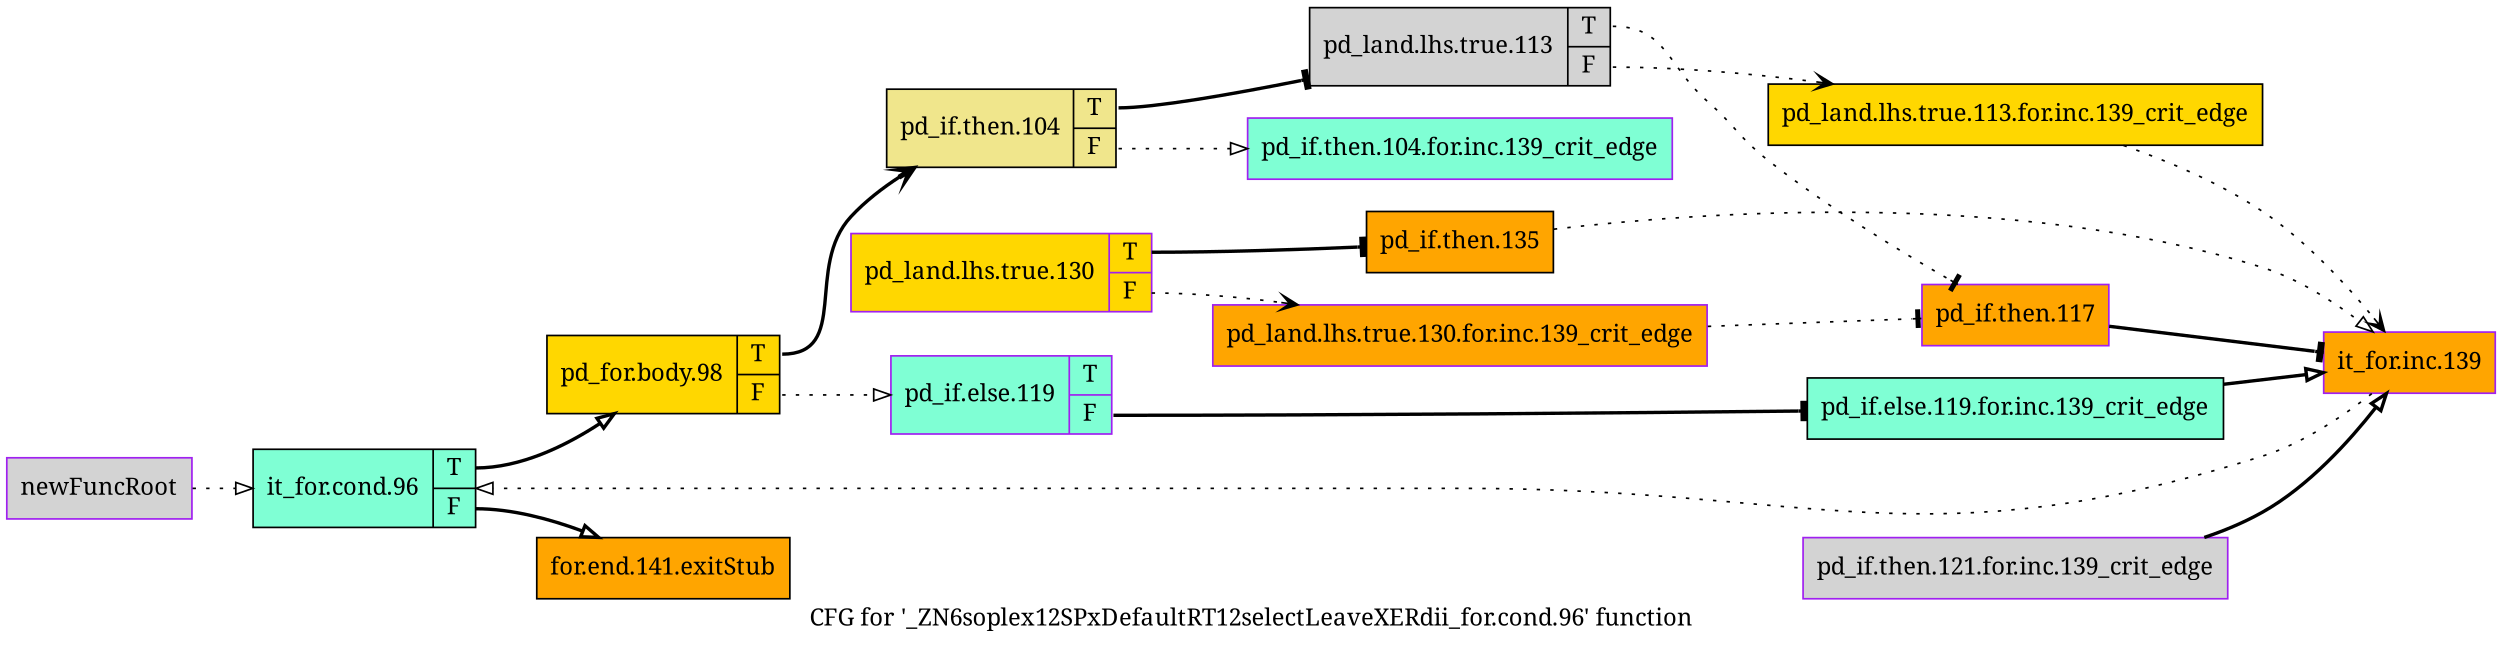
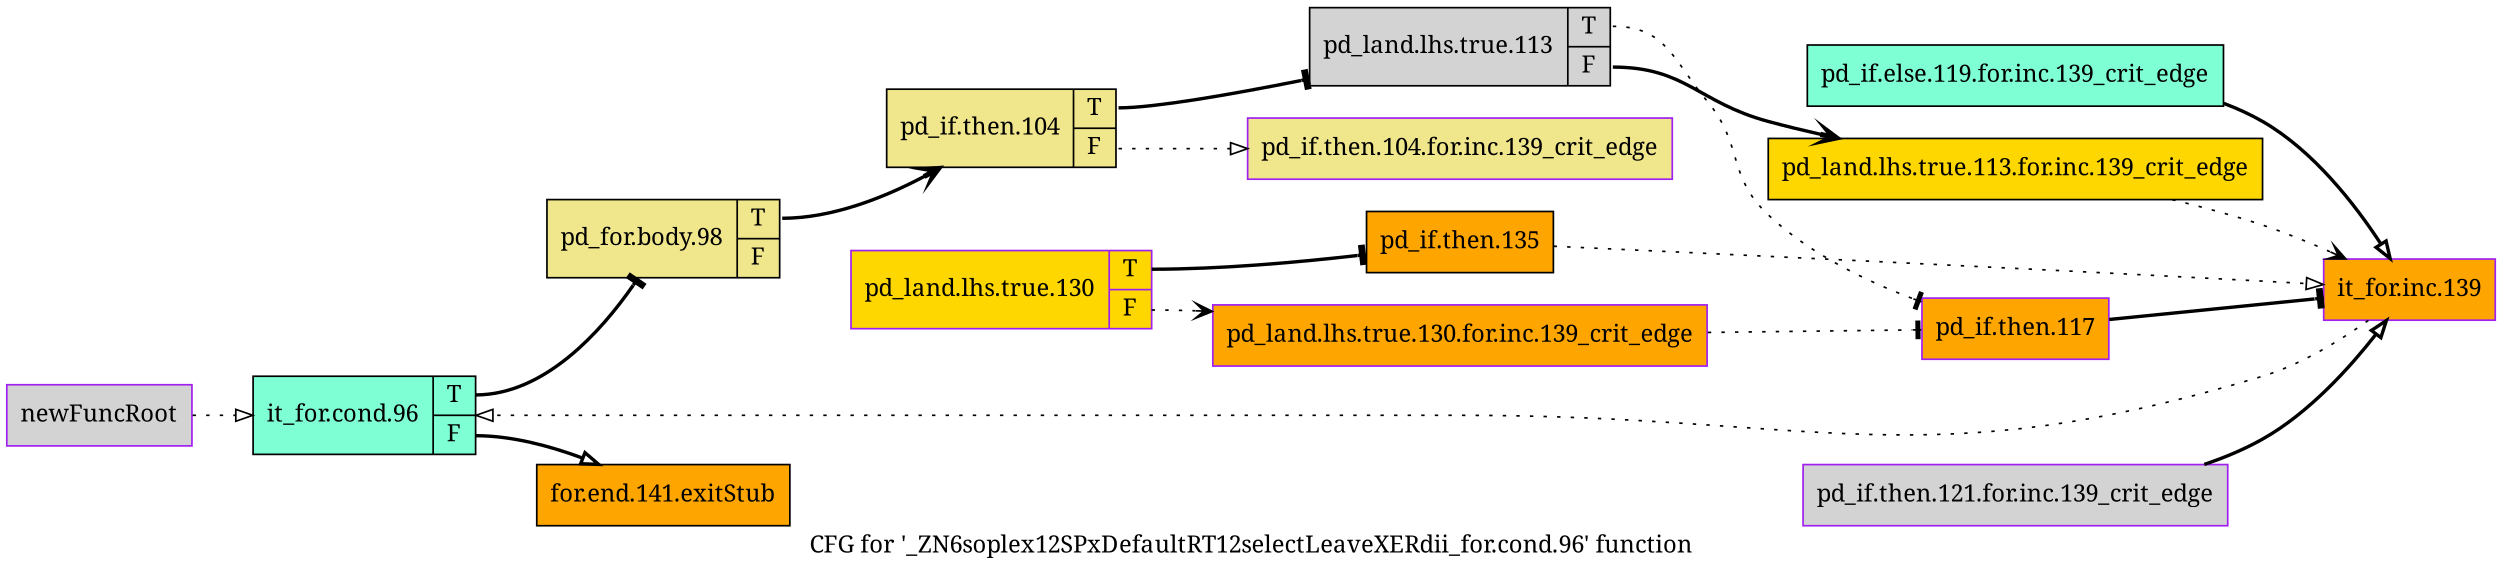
edge "pd_land.lhs.true.113" -> "pd_land.lhs.true.113.for.inc.139_crit_edge": style dotted -> bold
node "pd_if.then.104.for.inc.139_crit_edge": fillcolor aquamarine -> khaki
node "pd_for.body.98": fillcolor gold -> khaki
node "pd_if.else.119": removed
edge "it_for.cond.96" -> "pd_for.body.98": arrowhead onormal -> tee
